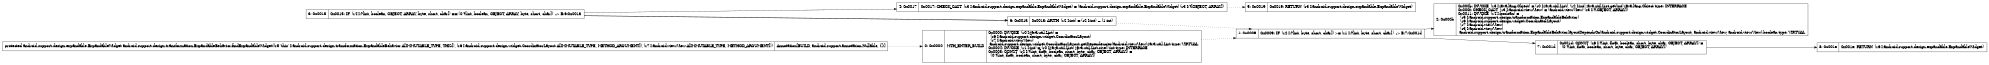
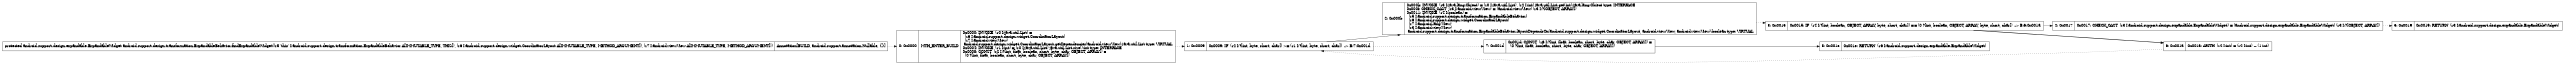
edge "2: 0x000b" -> "3: 0x0015": added
node "2: 0x000b": text "(r7 I:android.view.View)" -> "(r7 I:android.lang.View)"
edge "1: 0x0009" -> "7: 0x001d": style solid -> dotted
